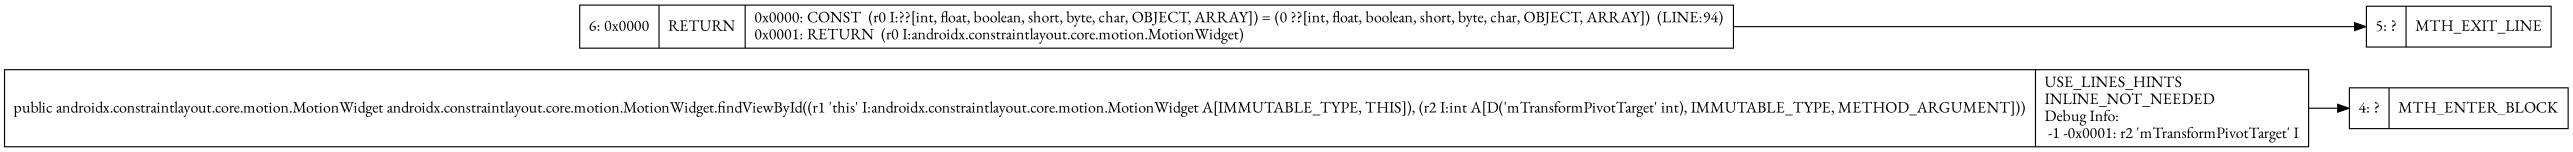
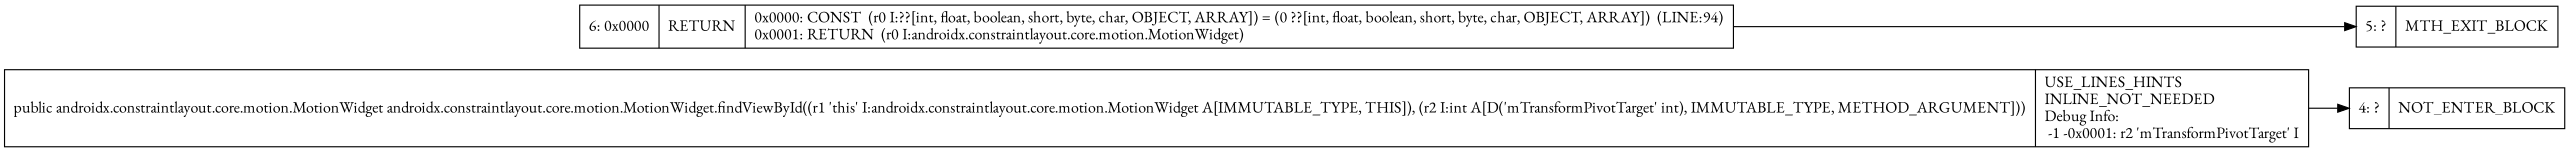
node "5: ?": text "MTH_EXIT_LINE" -> "MTH_EXIT_BLOCK"
node "4: ?": text "MTH_ENTER_BLOCK" -> "NOT_ENTER_BLOCK"
